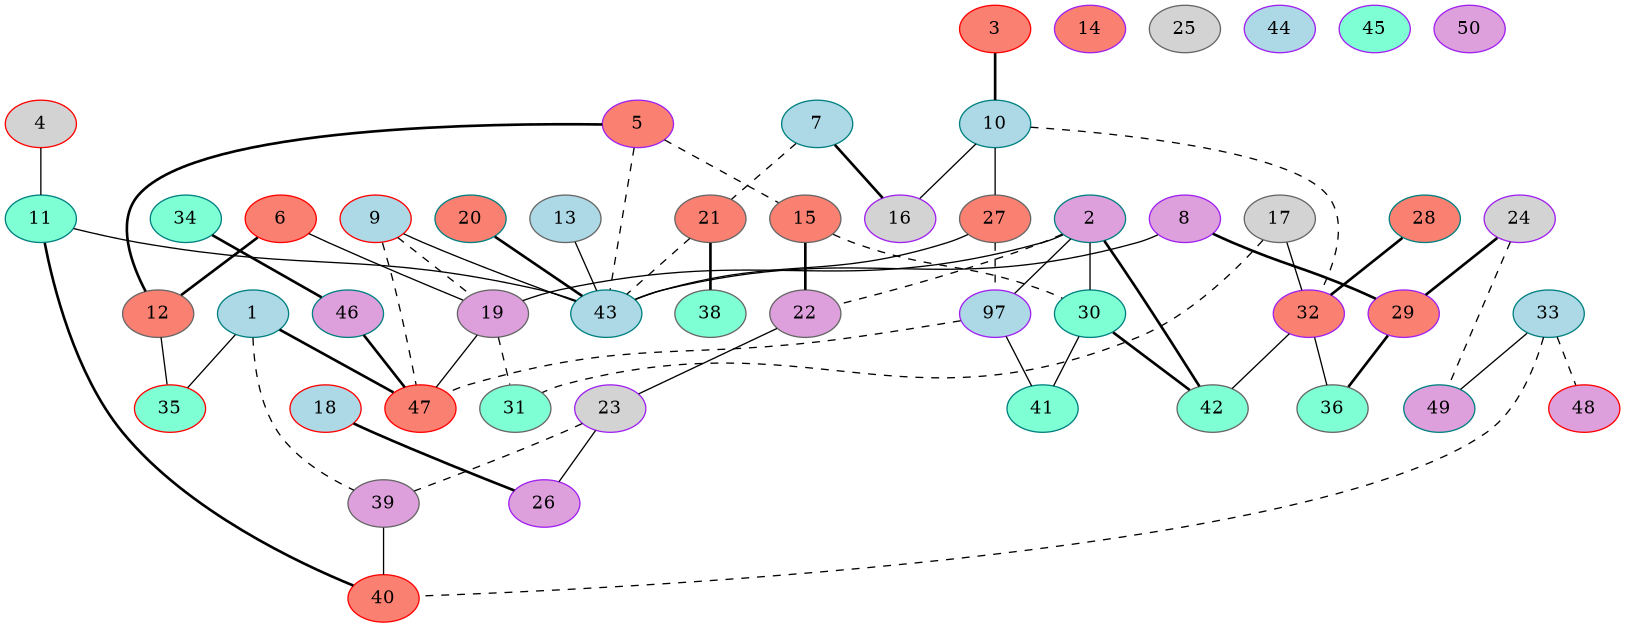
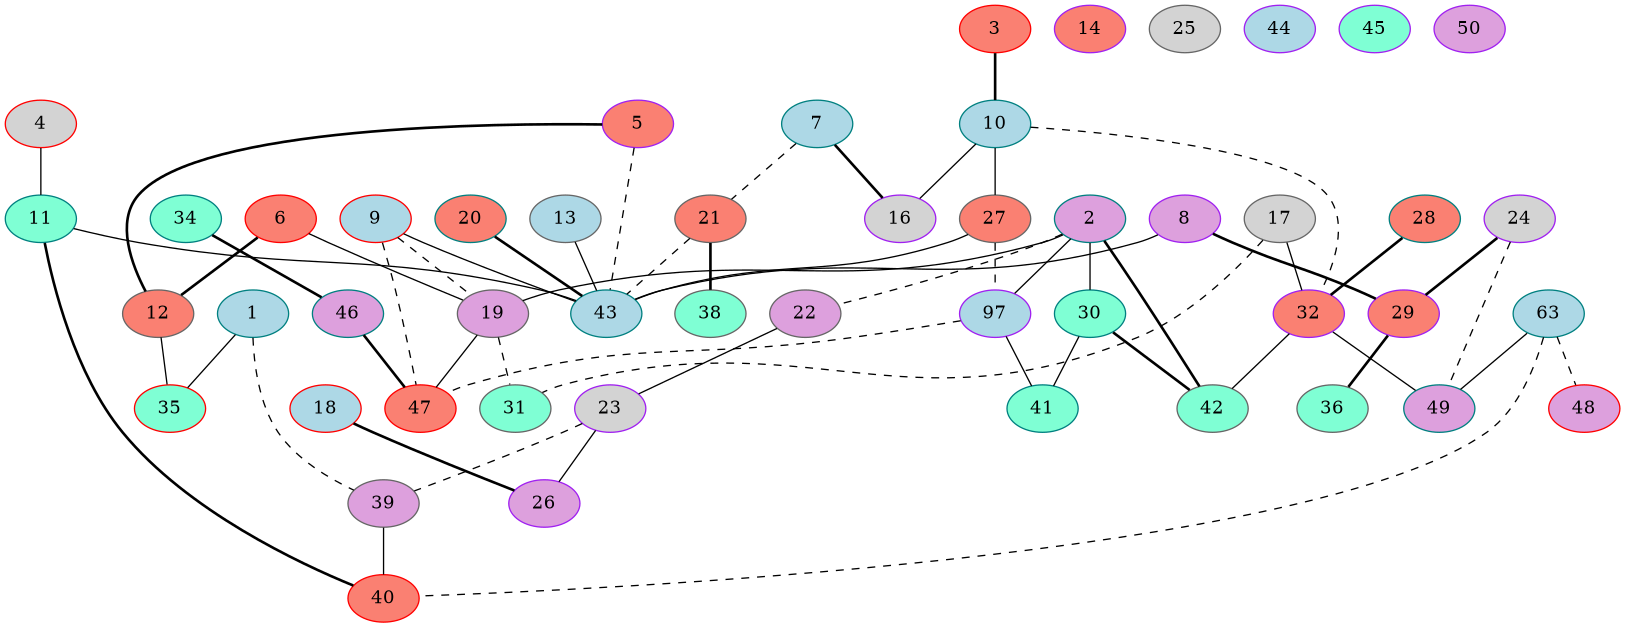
node "15": removed
node "33": label "33" -> "63"
edge "1" -- "47": removed
edge "32" -- "36": now "32" -- "49"
